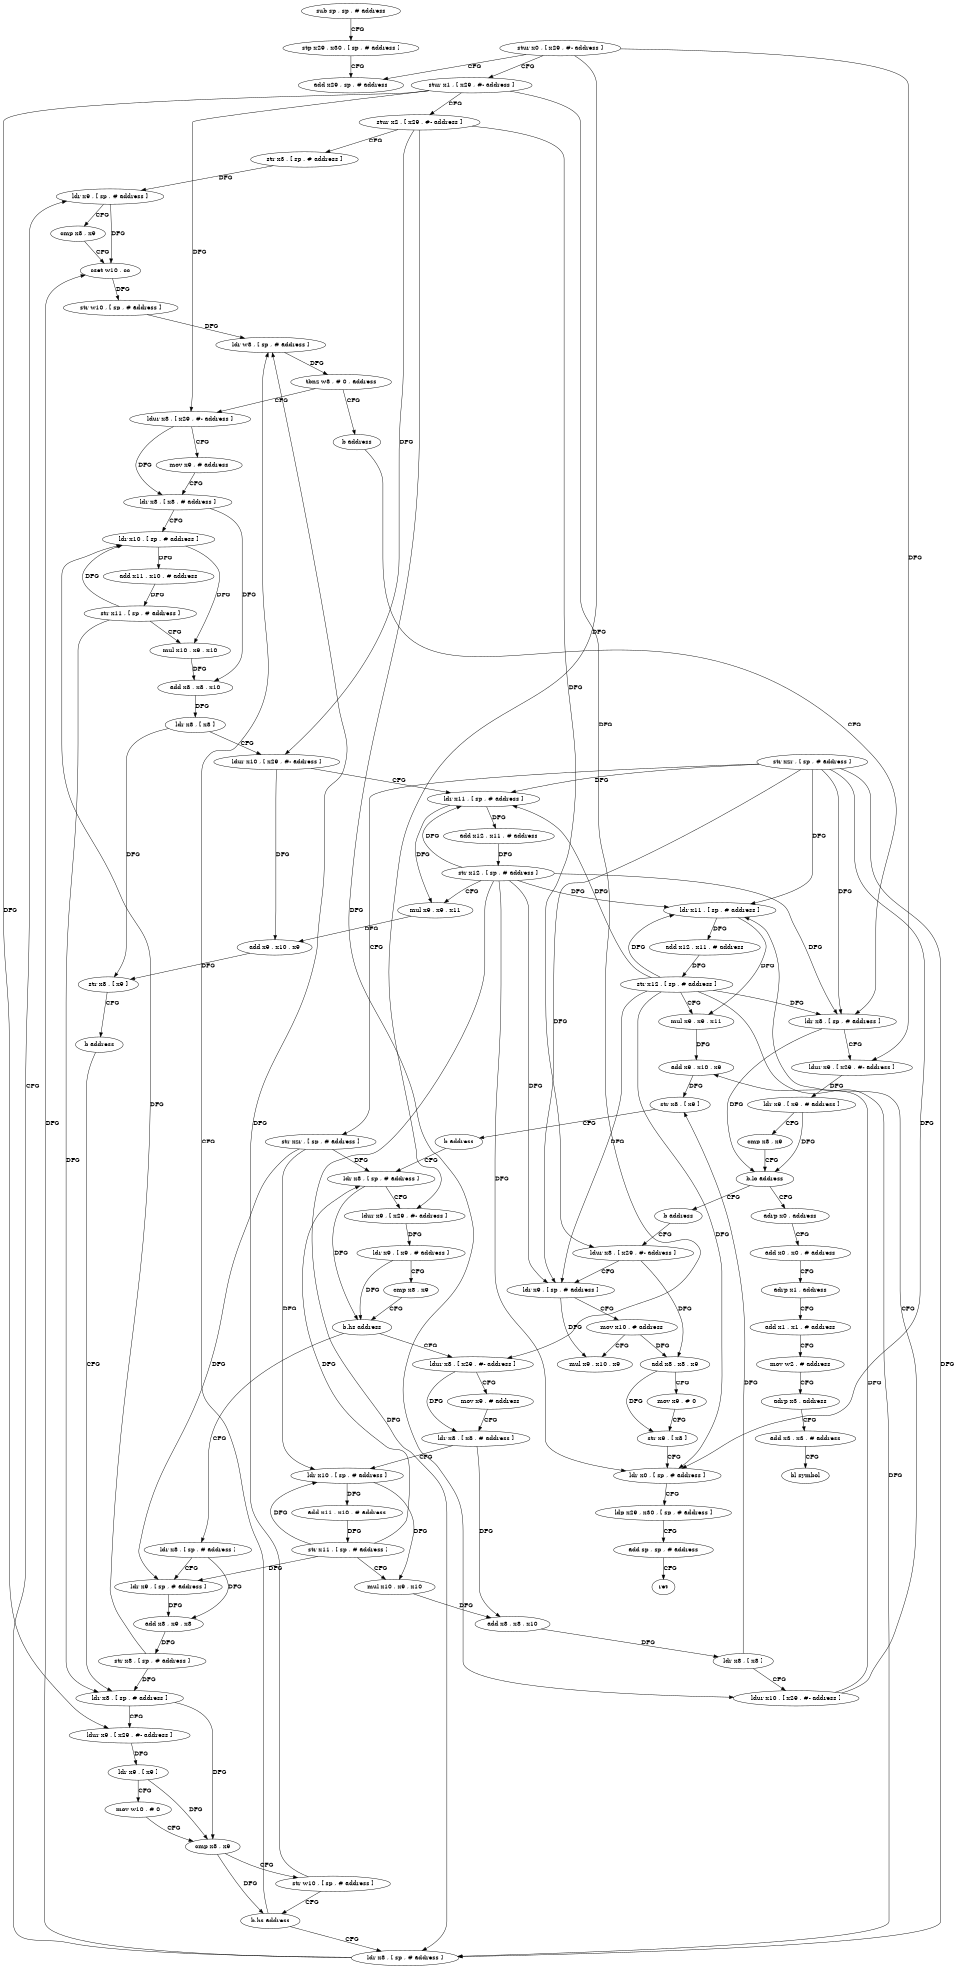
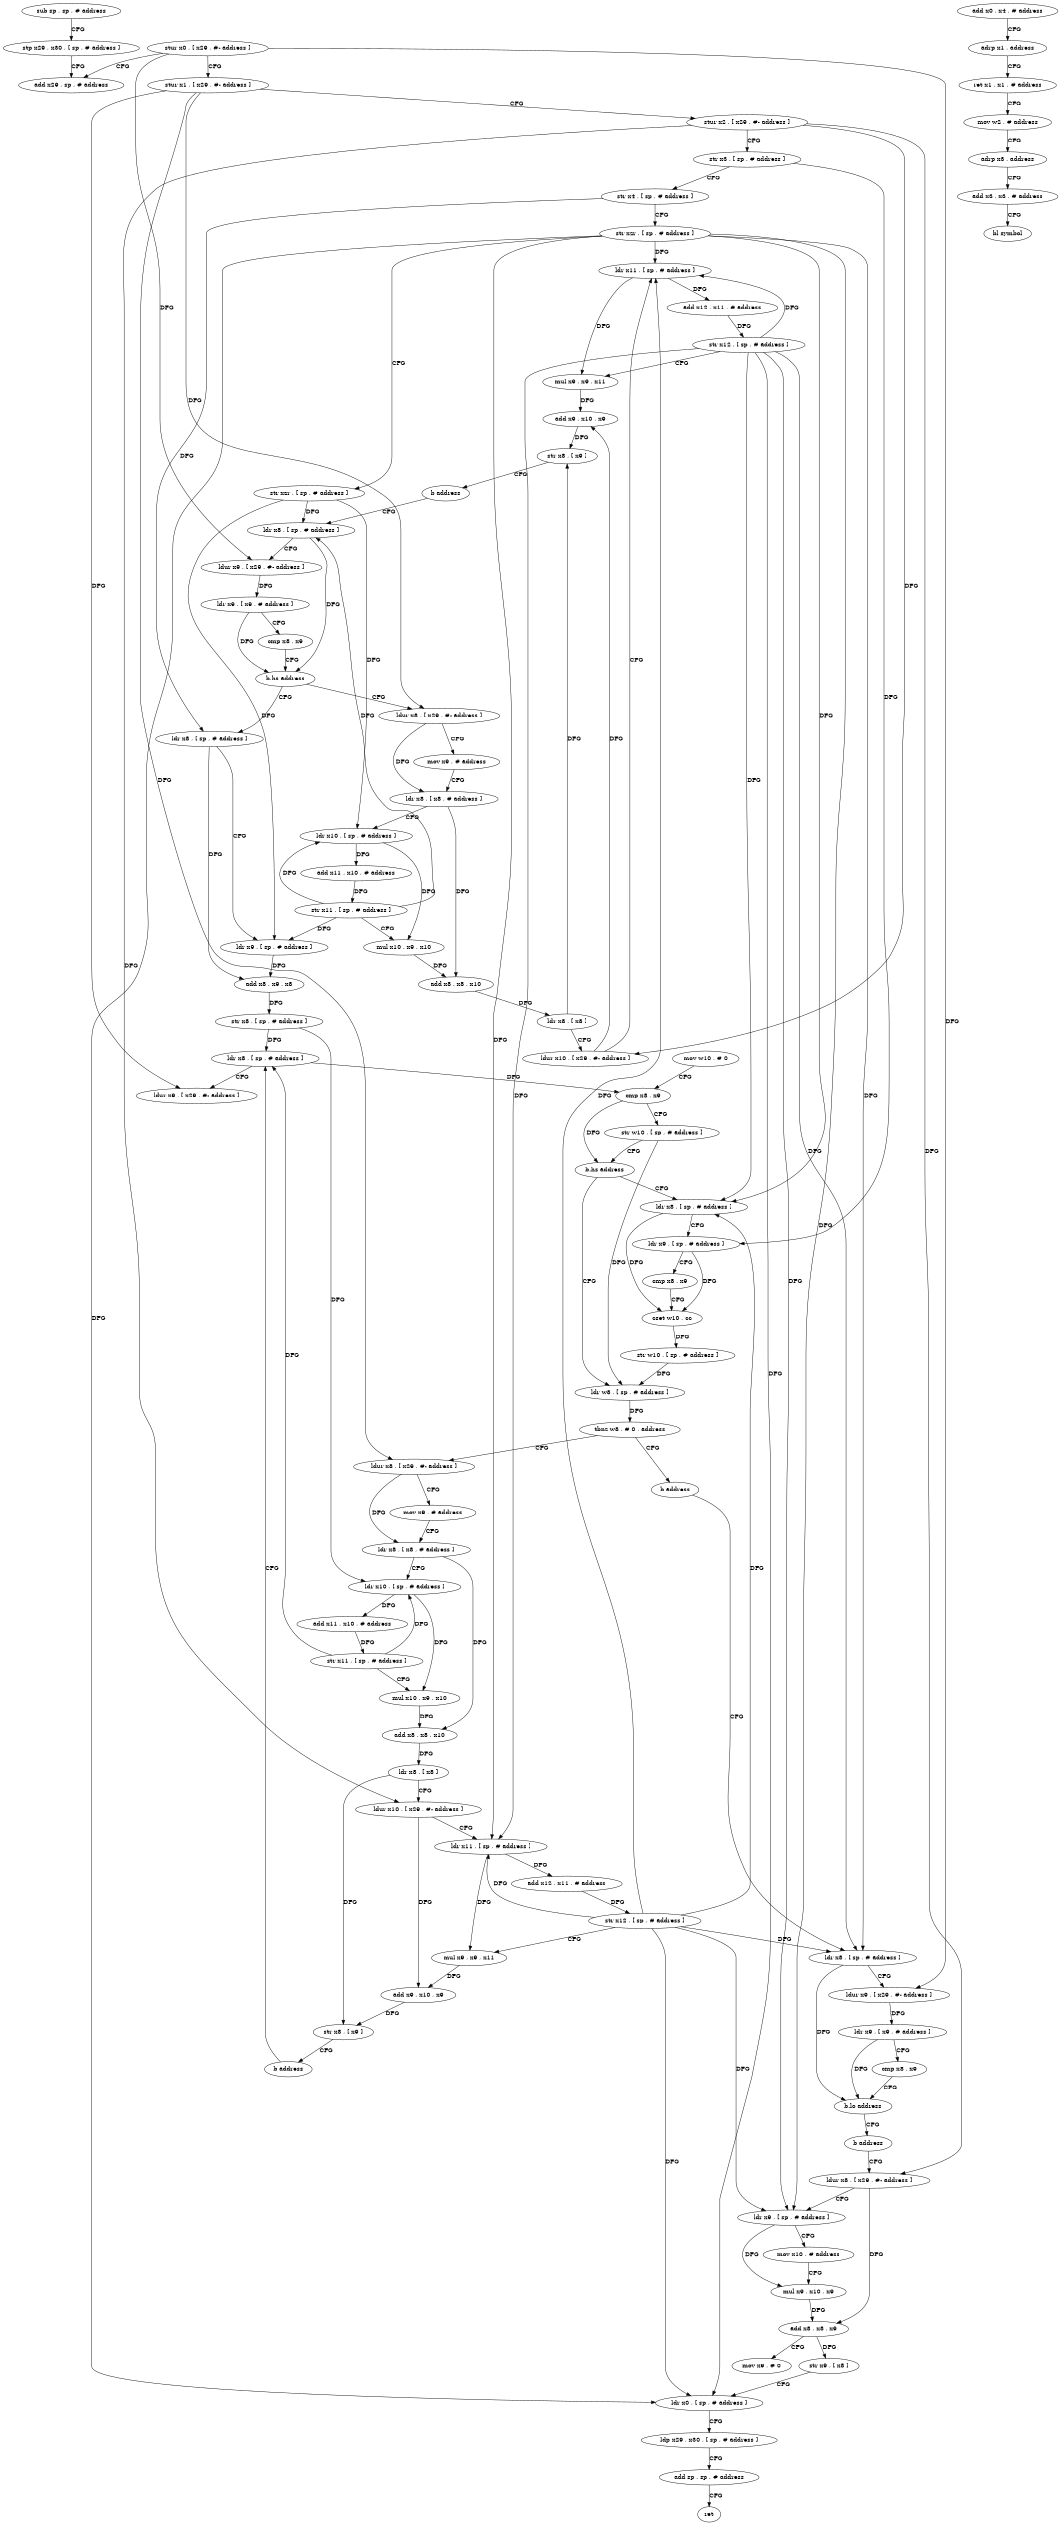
node "str x4 , [ sp , # address ]": added
node "adrp x0 , address": removed
node "add x0 , x0 , # address": label "add x0 , x0 , # address" -> "add x0 , x4 , # address"
node "add x1 , x1 , # address": label "add x1 , x1 , # address" -> "ret x1 , x1 , # address"
edge "mov x10 , # address" -> "add x8 , x8 , x9": now "mul x9 , x10 , x9" -> "add x8 , x8 , x9"
edge "mov x9 , # 0" -> "str x9 , [ x8 ]": removed, label "CFG"
node "ldr x9 , [ x9 ]": removed
